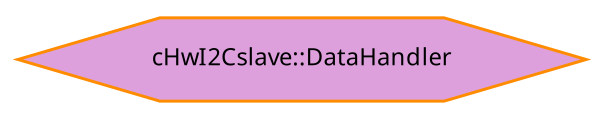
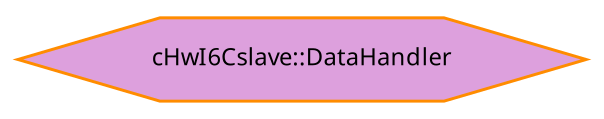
node "cHwI2Cslave::DataHandler": label "cHwI2Cslave::DataHandler" -> "cHwI6Cslave::DataHandler"
